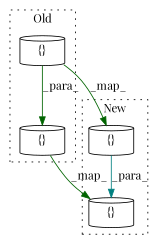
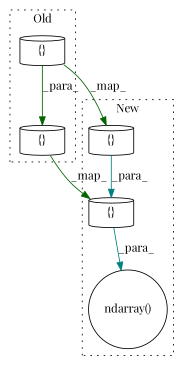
node "ndarray()": added
